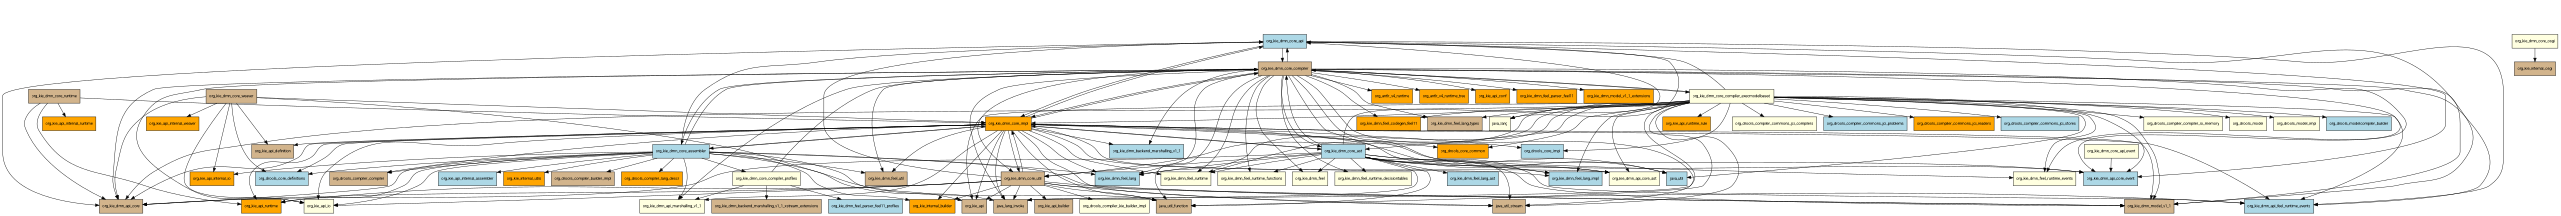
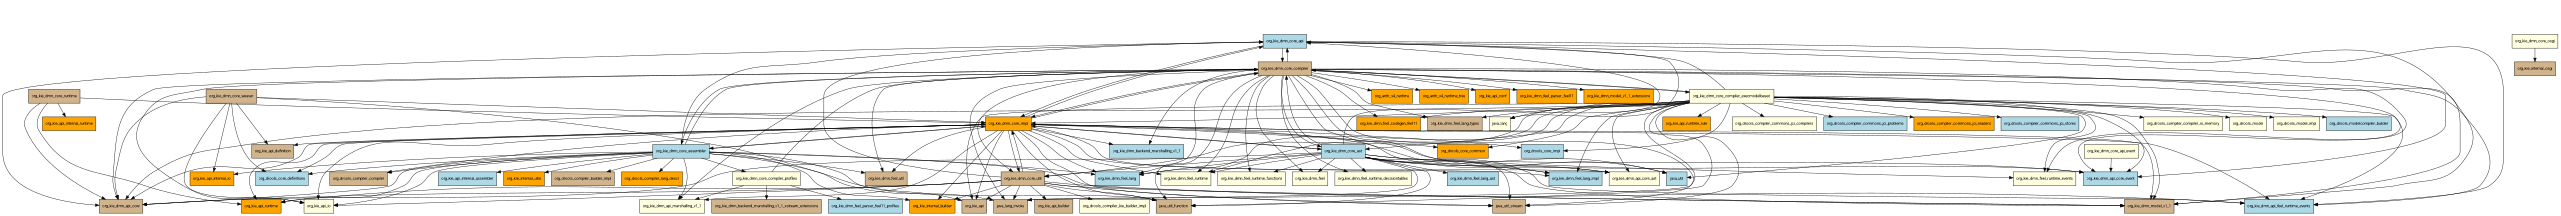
node "org_kie_api_internal_weaver": removed
edge "org_kie_dmn_core_impl" -> "java_lang_invoke": removed
